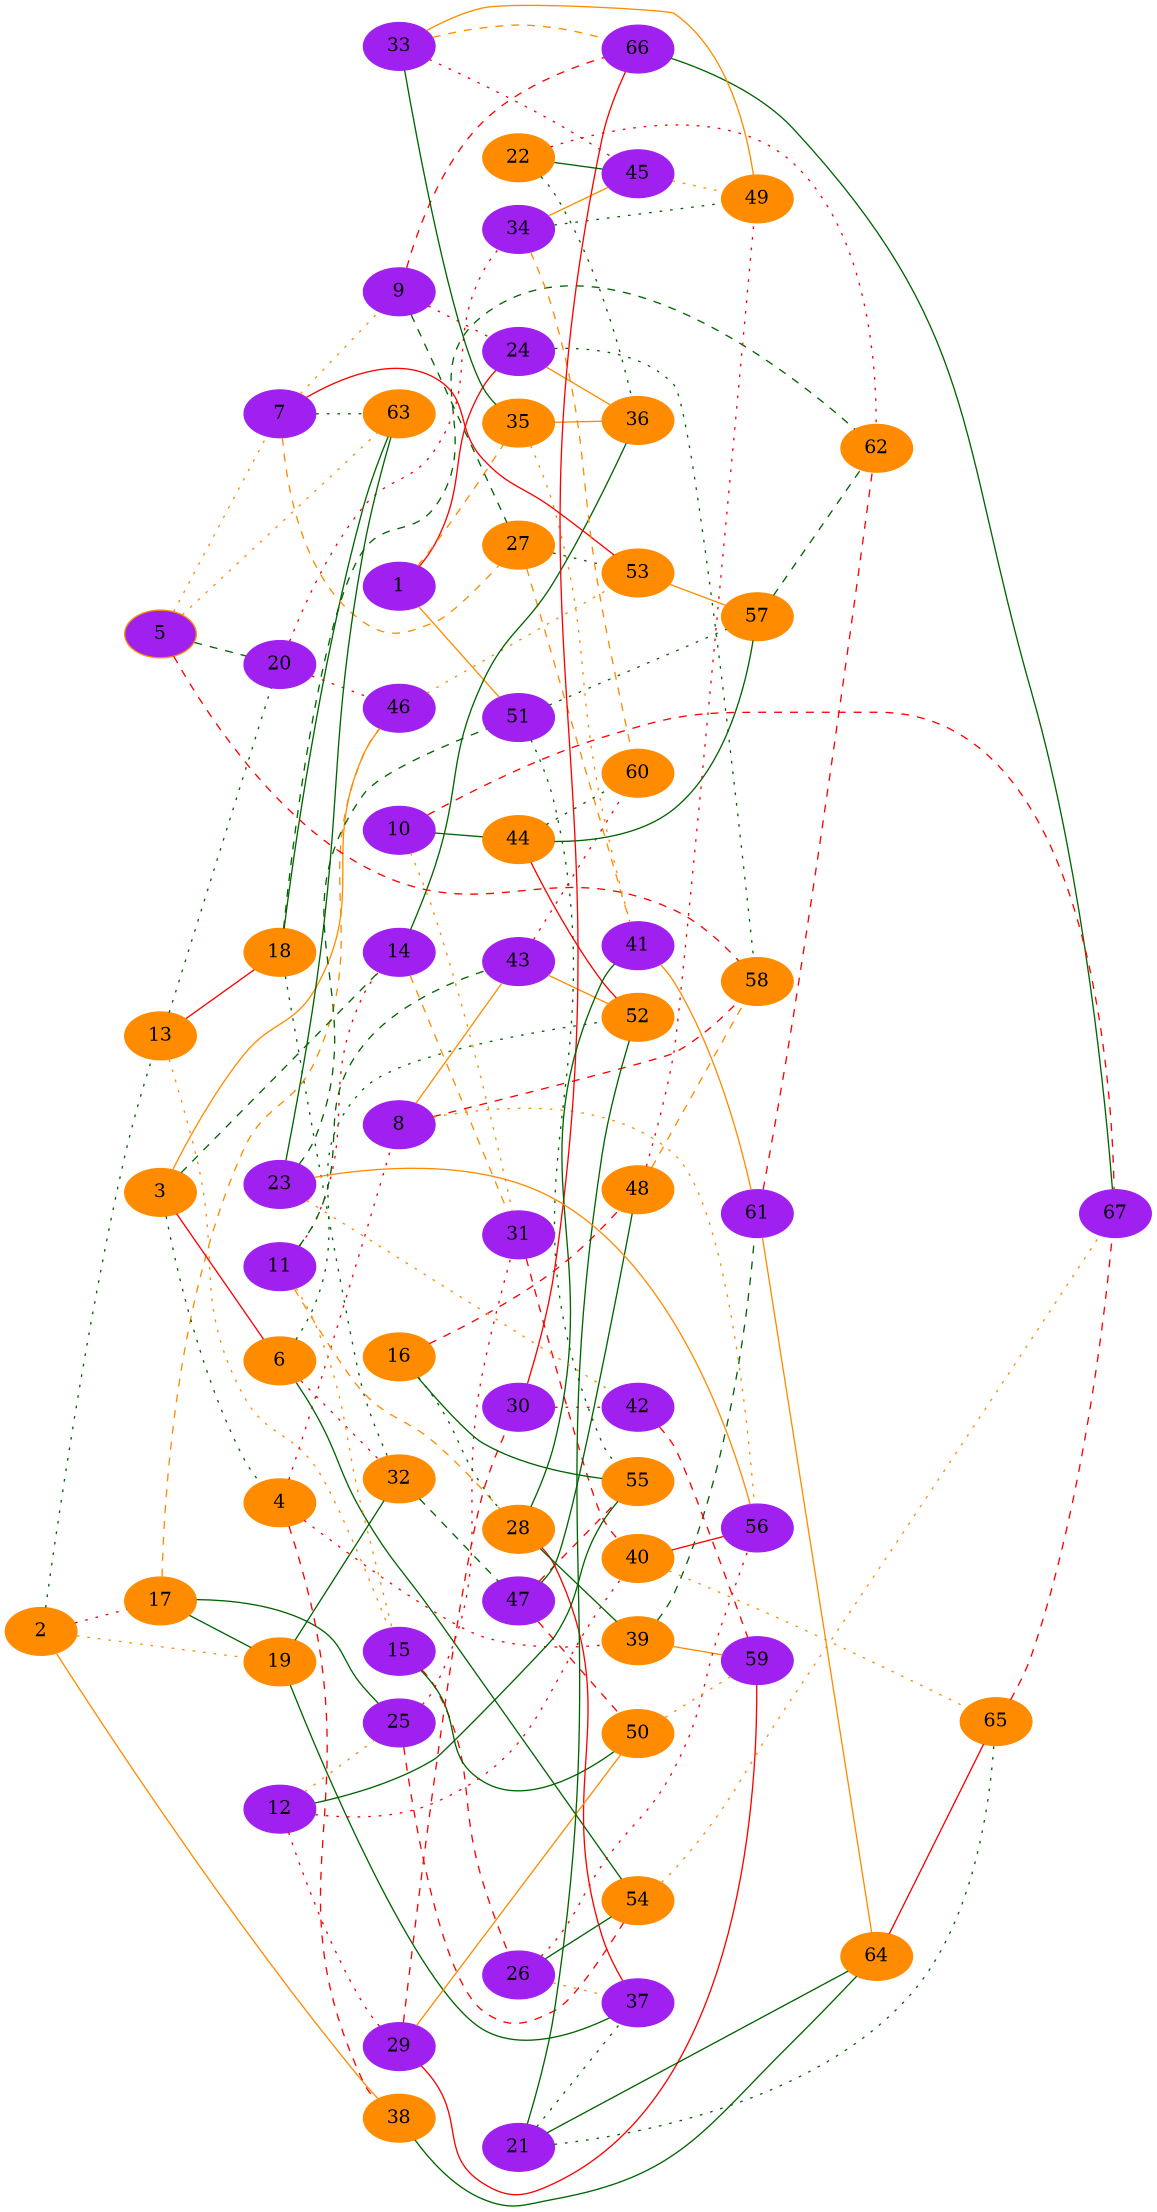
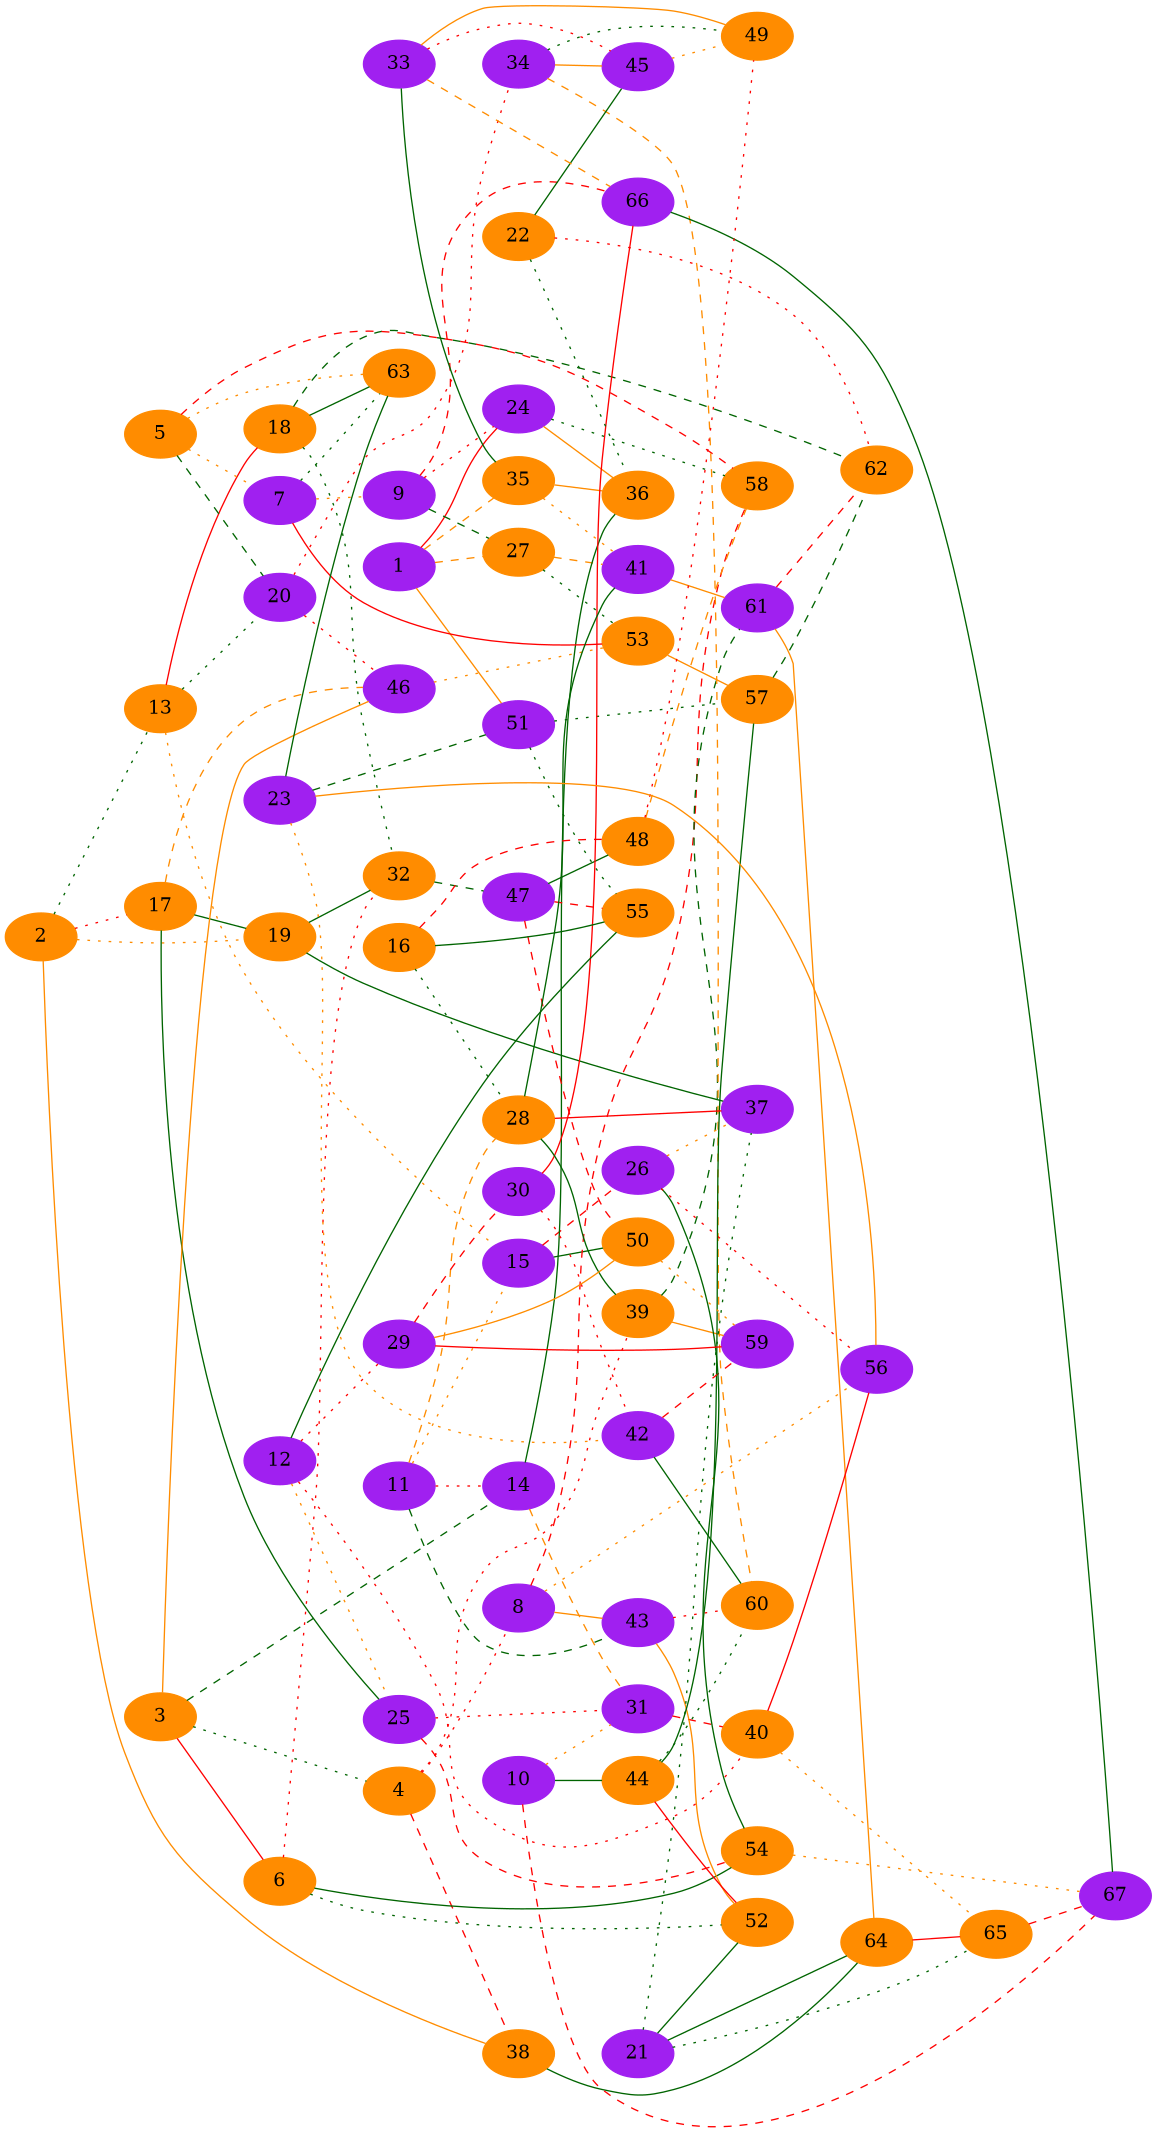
edge "7" -- "27": now "1" -- "27"
node "5": fillcolor purple -> darkorange
edge "42" -- "60": added
